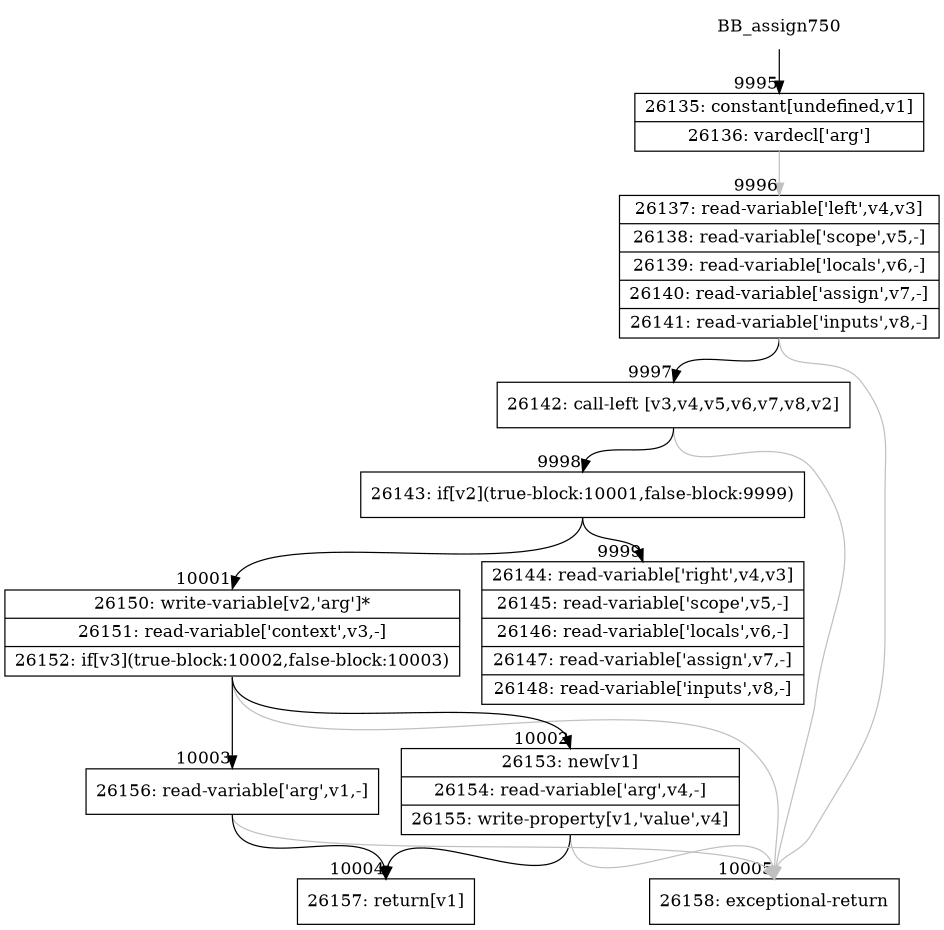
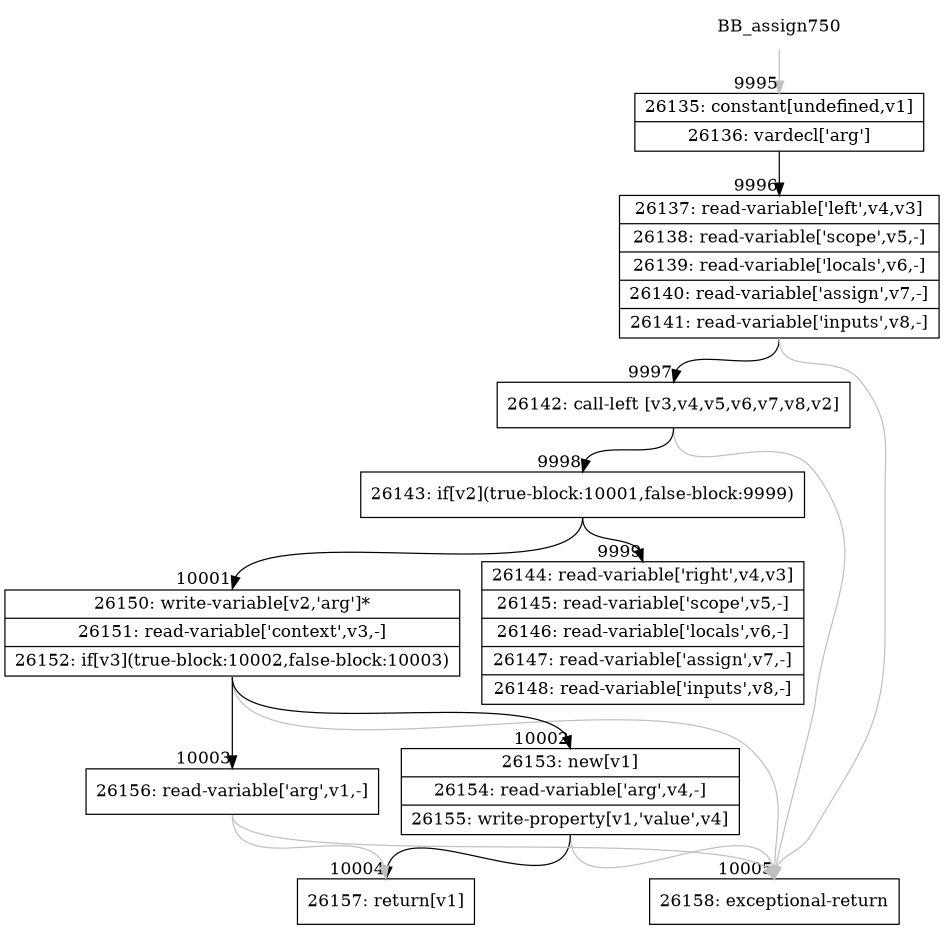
edge "BB_assign750" -> "26135: constant[undefined,v1]": color black -> gray
edge "26135: constant[undefined,v1]" -> "26137: read-variable['left',v4,v3]": color gray -> black
edge "26156: read-variable['arg',v1,-]" -> "26157: return[v1]": color black -> gray
